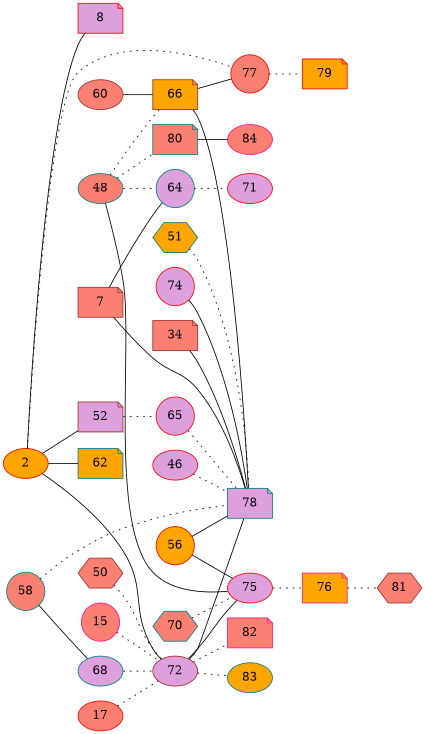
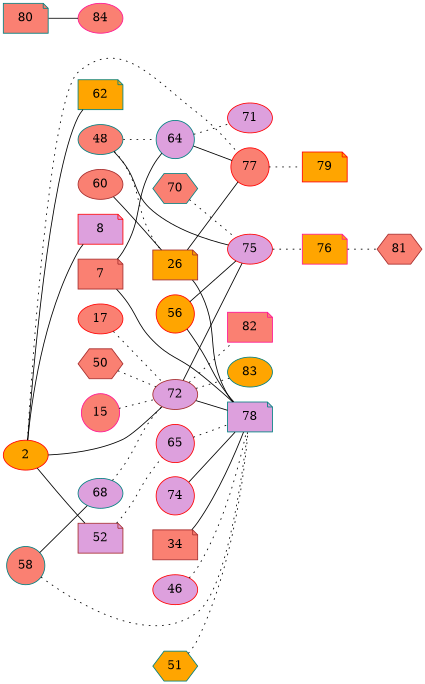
node "66": label "66" -> "26"
edge "64" -- "77": added
edge "80" -- "48": removed
